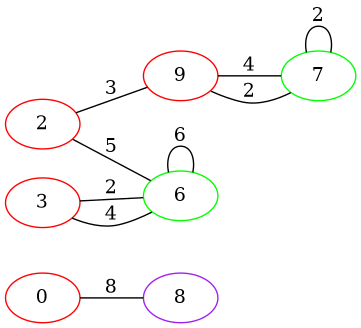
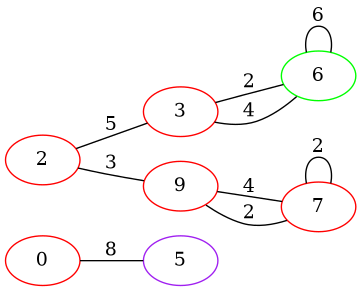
node "7": color green -> red
edge "2" -- "6": now "2" -- "3"
node "8": label "8" -> "5"
